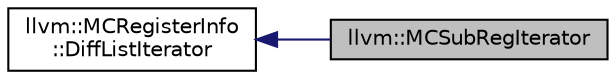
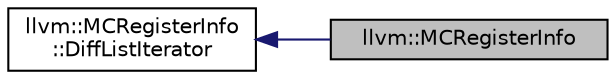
node "llvm::MCSubRegIterator": label "llvm::MCSubRegIterator" -> "llvm::MCRegisterInfo"
